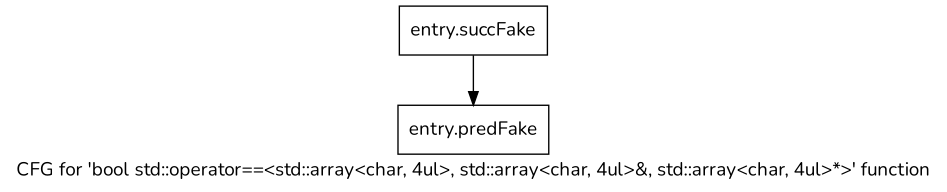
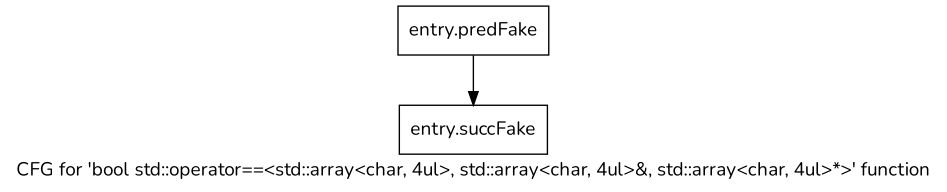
edge "entry.succFake" -> "entry.predFake": reversed
